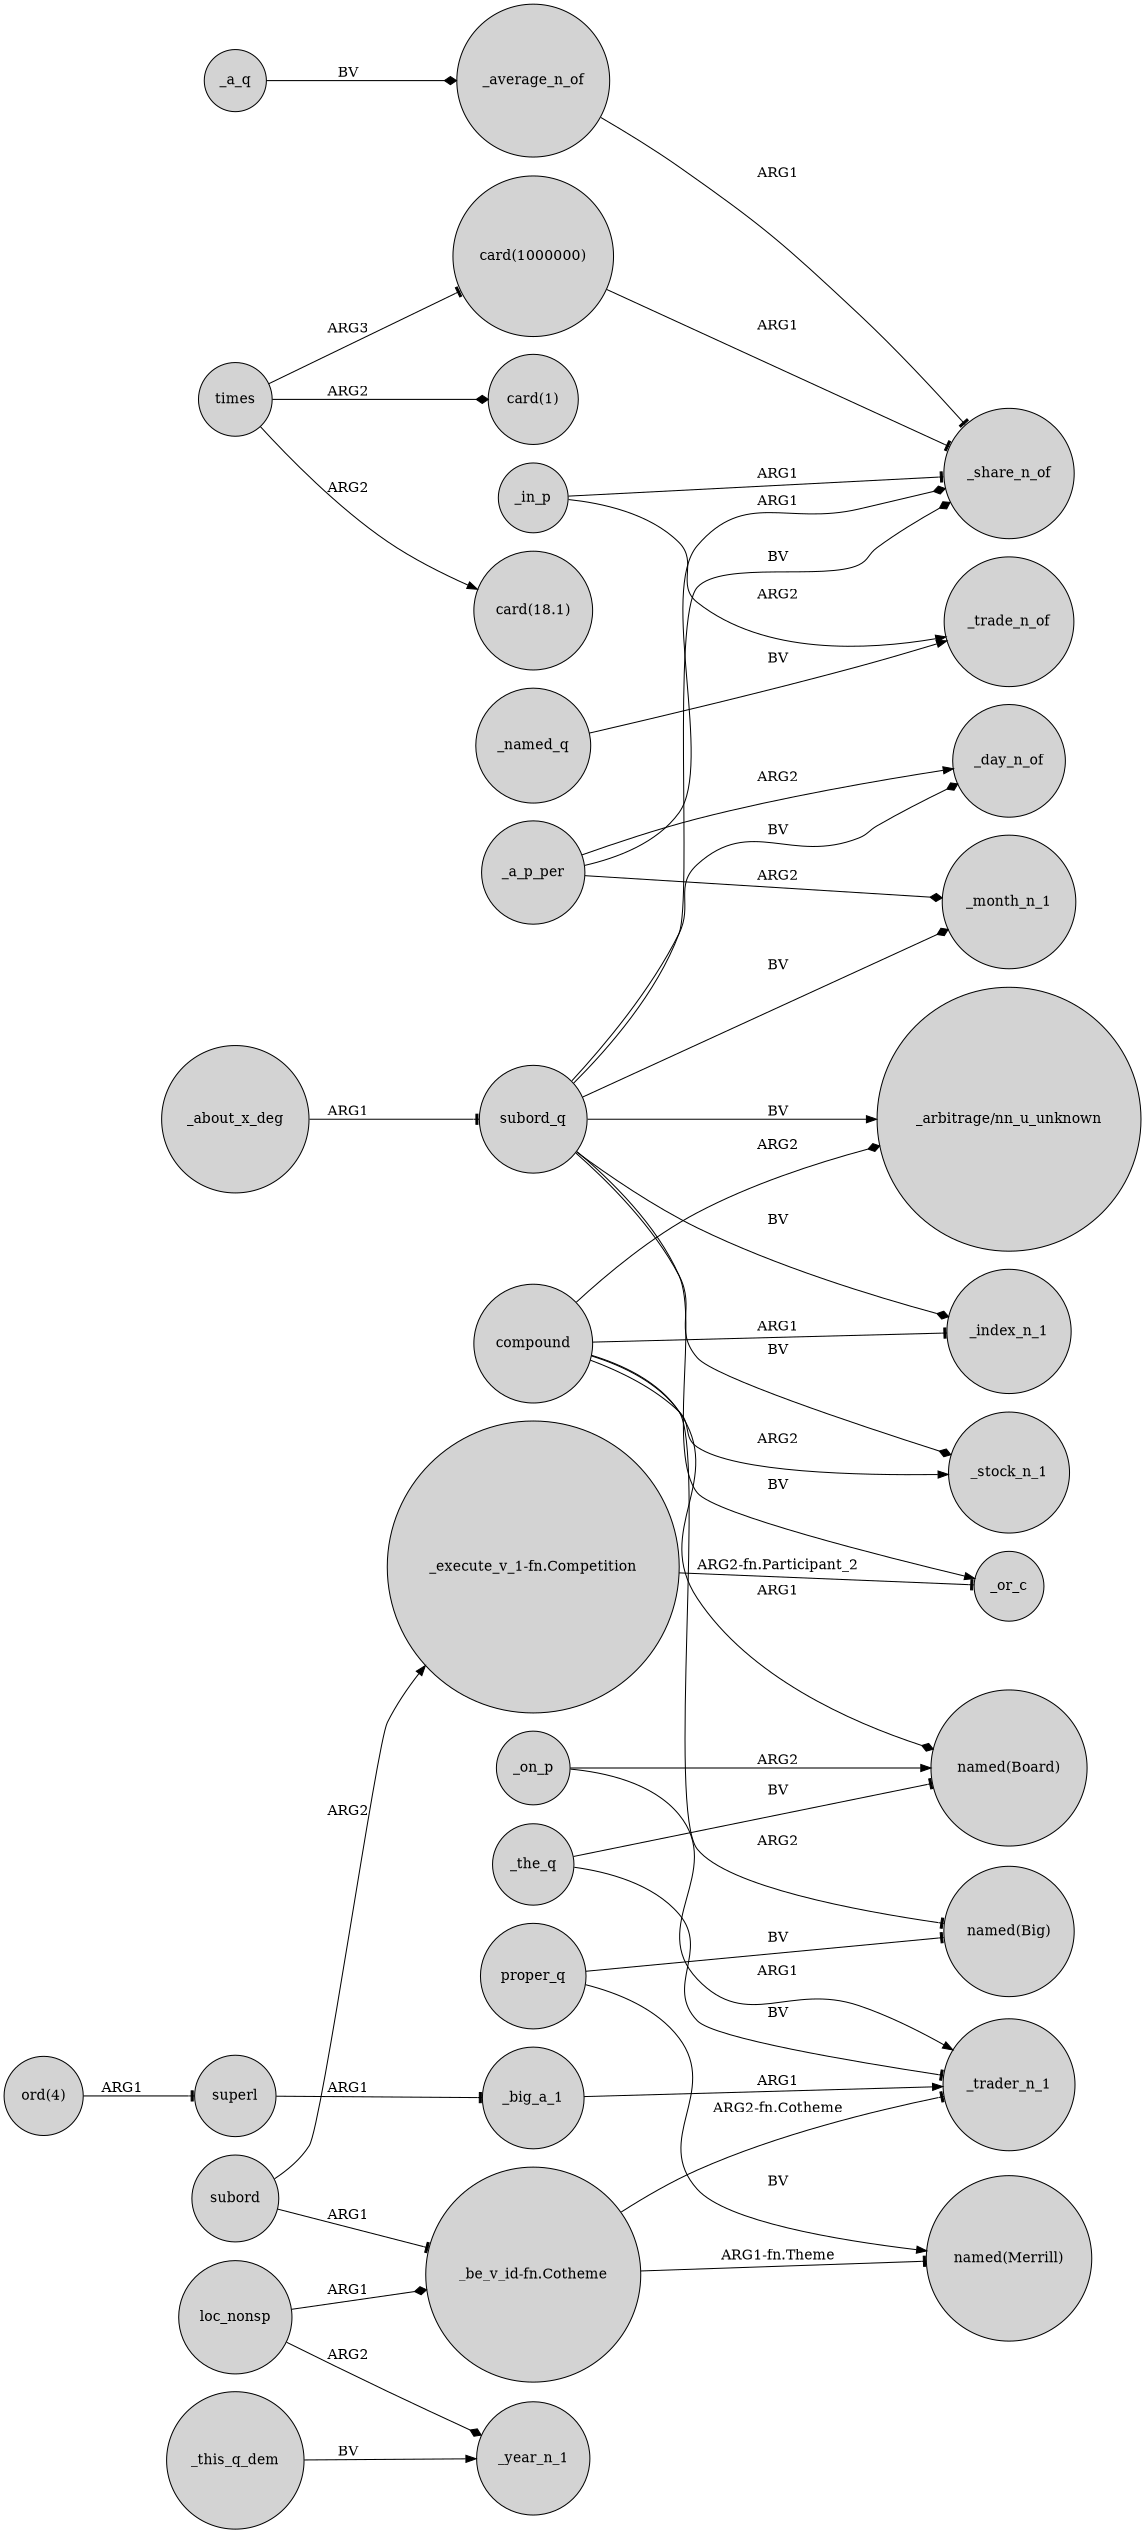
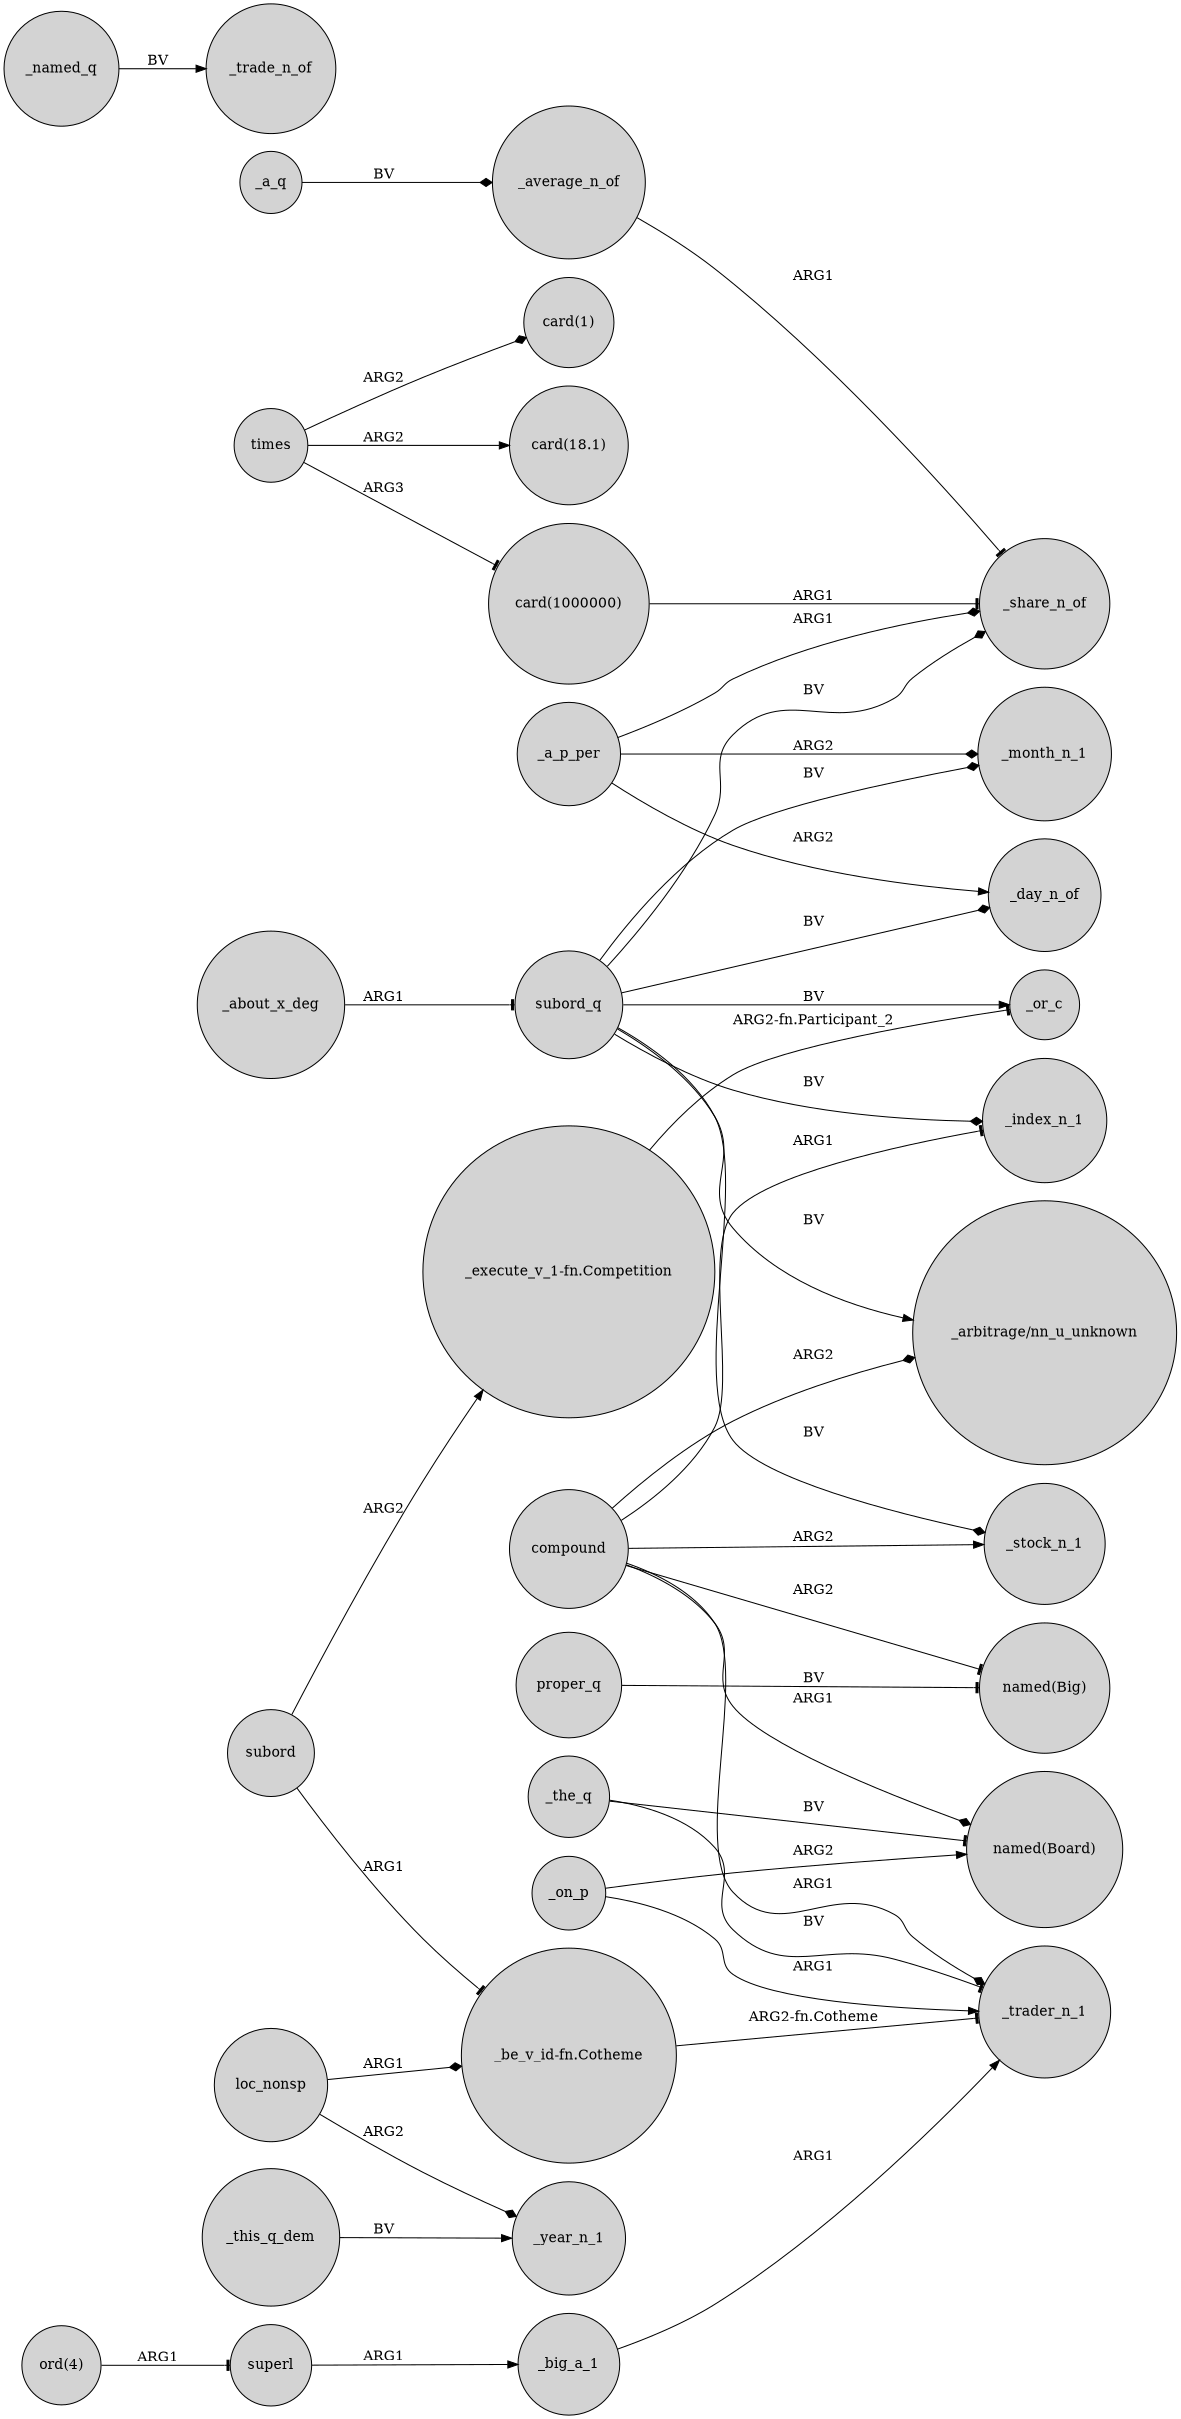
node "_in_p": removed
edge "compound" -> "_trader_n_1": added, label "ARG1"
edge "superl" -> "_big_a_1": arrowhead tee -> normal
node "named(Merrill)": removed
